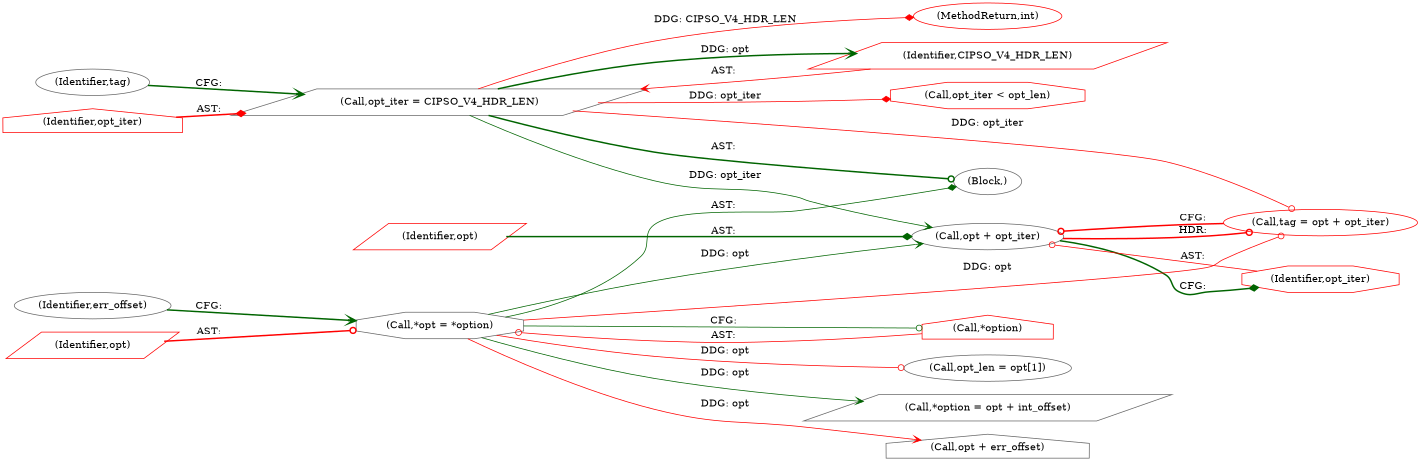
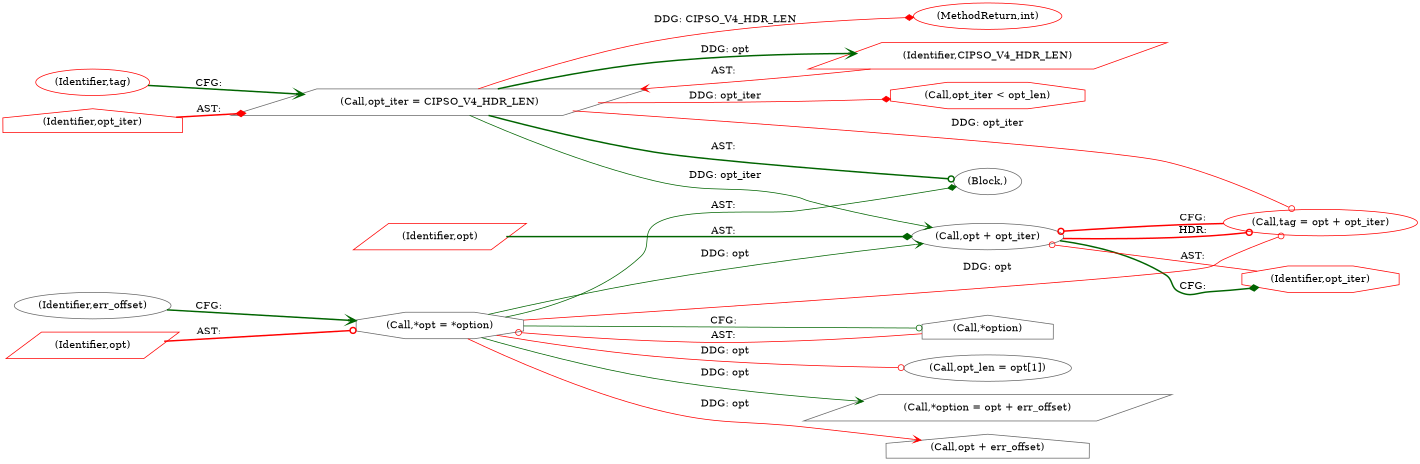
node "(Identifier,tag)": color gray40 -> red
node "(Call,*option)": color red -> gray40
node "(Call,*option = opt + int_offset)": label "(Call,*option = opt + int_offset)" -> "(Call,*option = opt + err_offset)"
